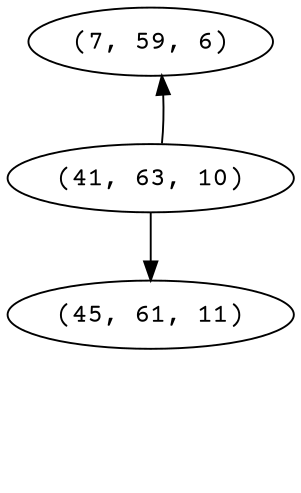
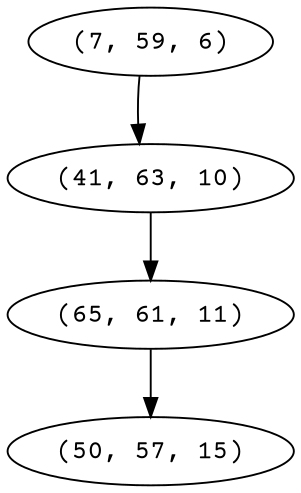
edge "(41, 63, 10)" -> "(7, 59, 6)": reversed
node "(45, 61, 11)": label "(45, 61, 11)" -> "(65, 61, 11)"
node "(50, 57, 15)": added
